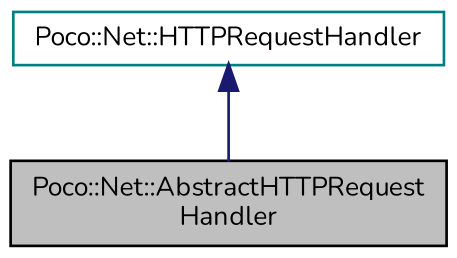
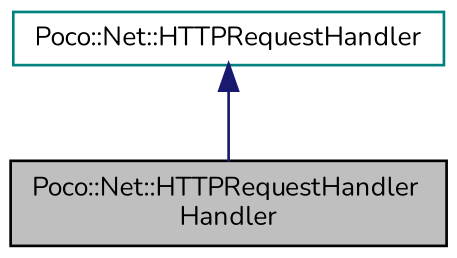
node "Poco::Net::AbstractHTTPRequest Handler": label "Poco::Net::AbstractHTTPRequest Handler" -> "Poco::Net::HTTPRequestHandler Handler"
